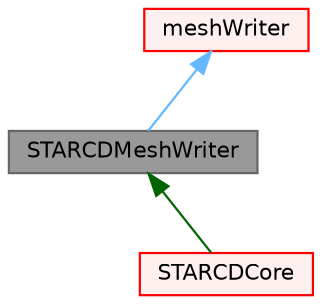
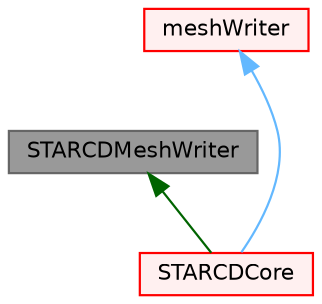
edge "STARCDMeshWriter" -> "meshWriter": now "STARCDCore" -> "meshWriter"
